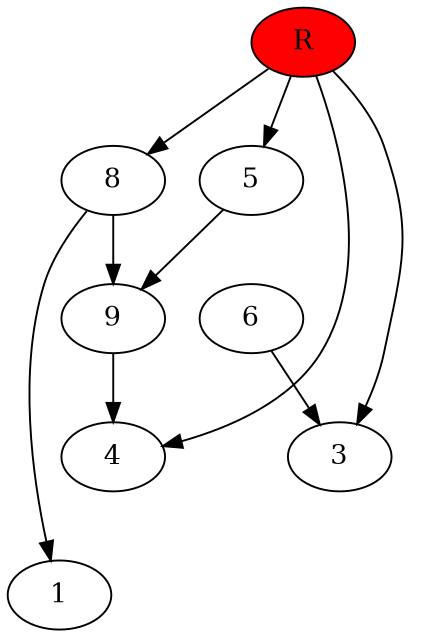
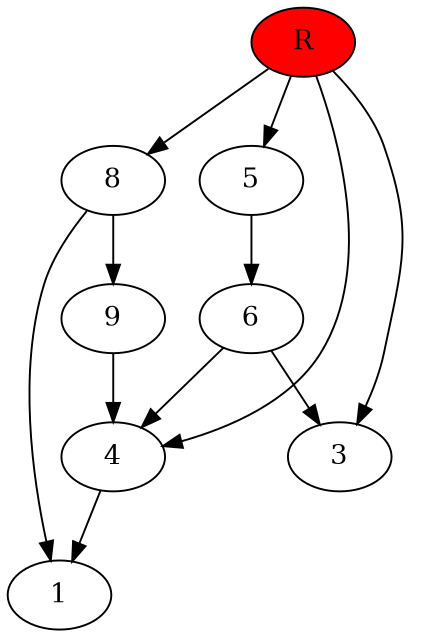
edge "5" -> "9": now "5" -> "6"
edge "6" -> "4": added
edge "4" -> "1": added
